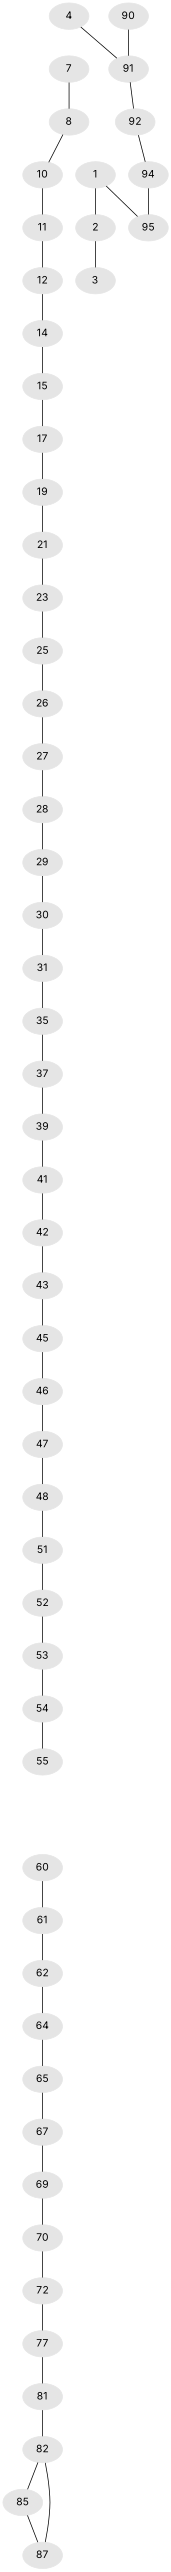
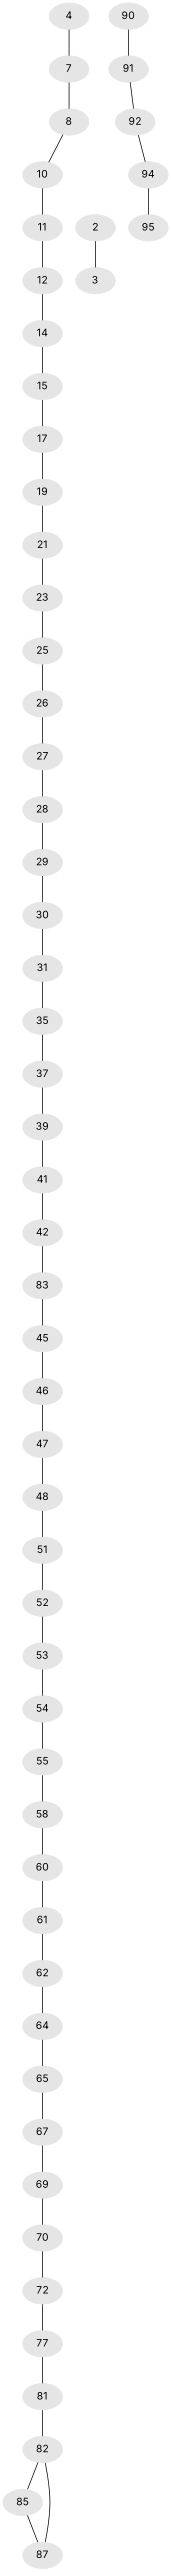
edge "4" -- "91": now "4" -- "7"
node "1": removed
node "43": label "43" -> "83"
node "58": added
